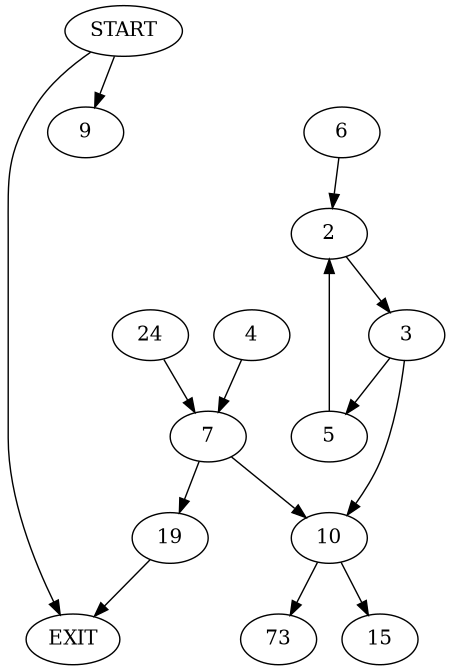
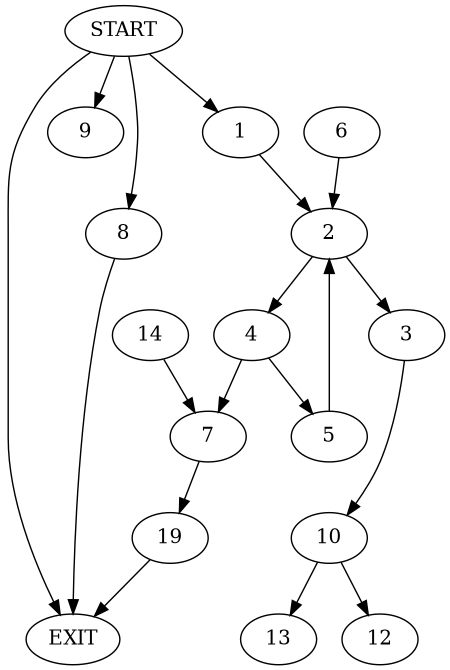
node "1": added
node "8": added
edge "2" -> "4": added
node "24": label "24" -> "14"
edge "3" -> "5": now "4" -> "5"
edge "7" -> "10": removed
node "73": label "73" -> "13"
node "15": label "15" -> "12"
